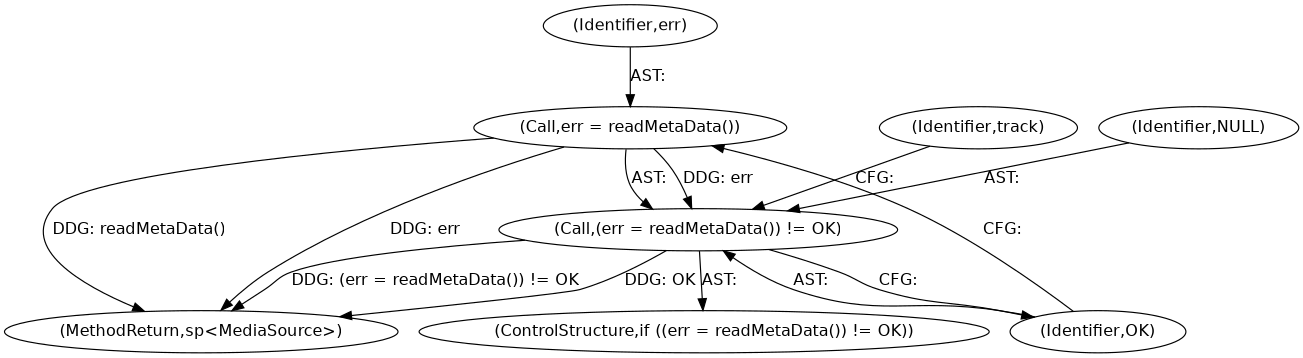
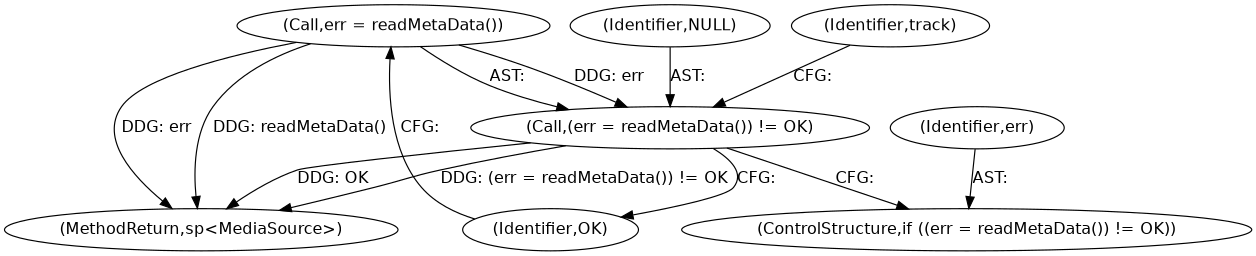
edge "(Identifier,err)" -> "(Call,err = readMetaData())": now "(Identifier,err)" -> "(ControlStructure,if ((err = readMetaData()) != OK))"
edge "(Call,(err = readMetaData()) != OK)" -> "(ControlStructure,if ((err = readMetaData()) != OK))": label "AST: " -> "CFG: "
edge "(Identifier,OK)" -> "(Call,(err = readMetaData()) != OK)": removed, label "AST:"
